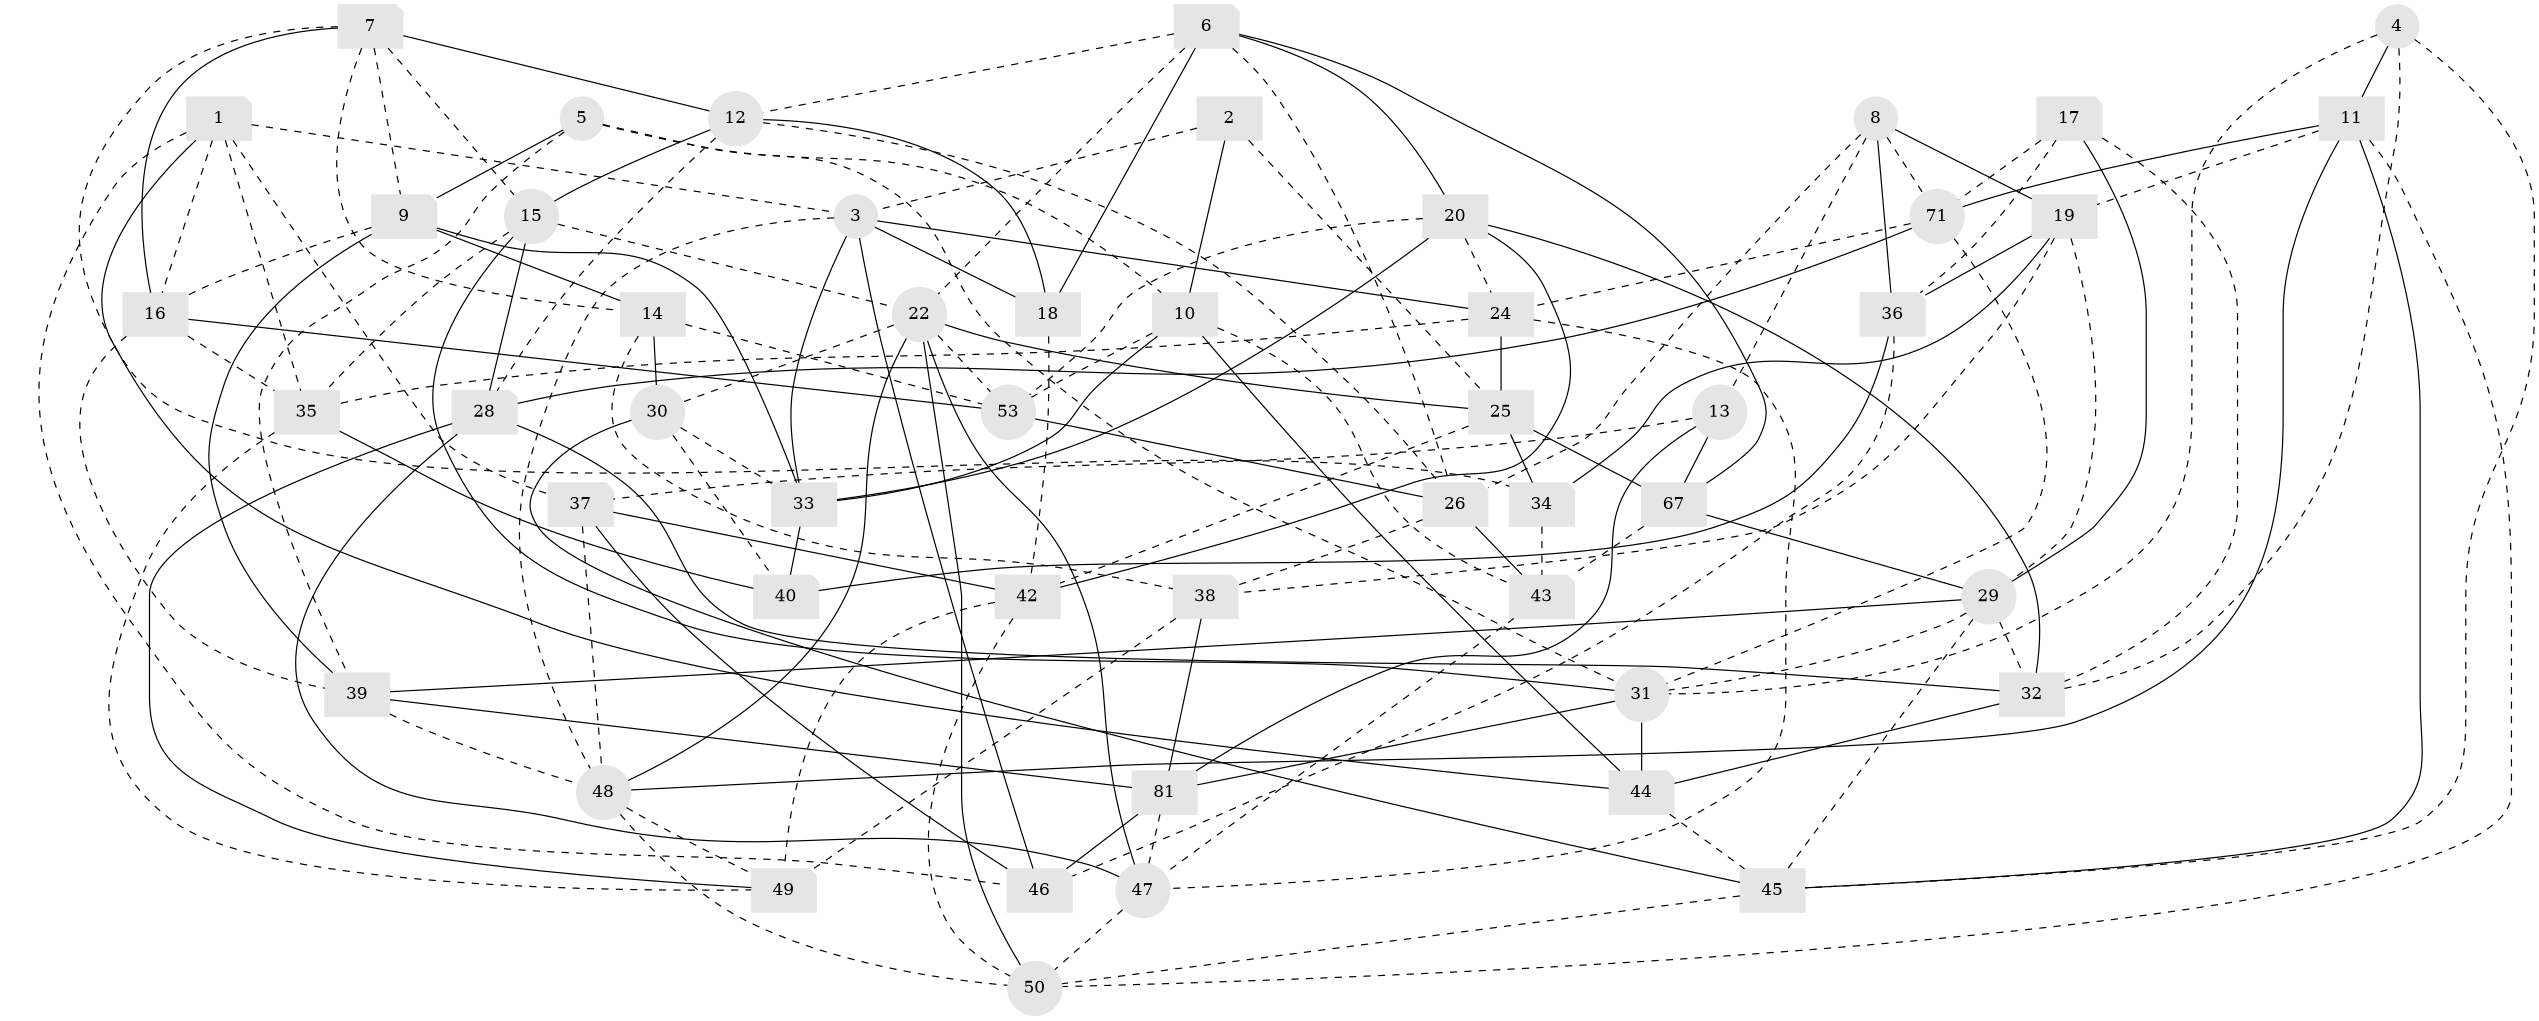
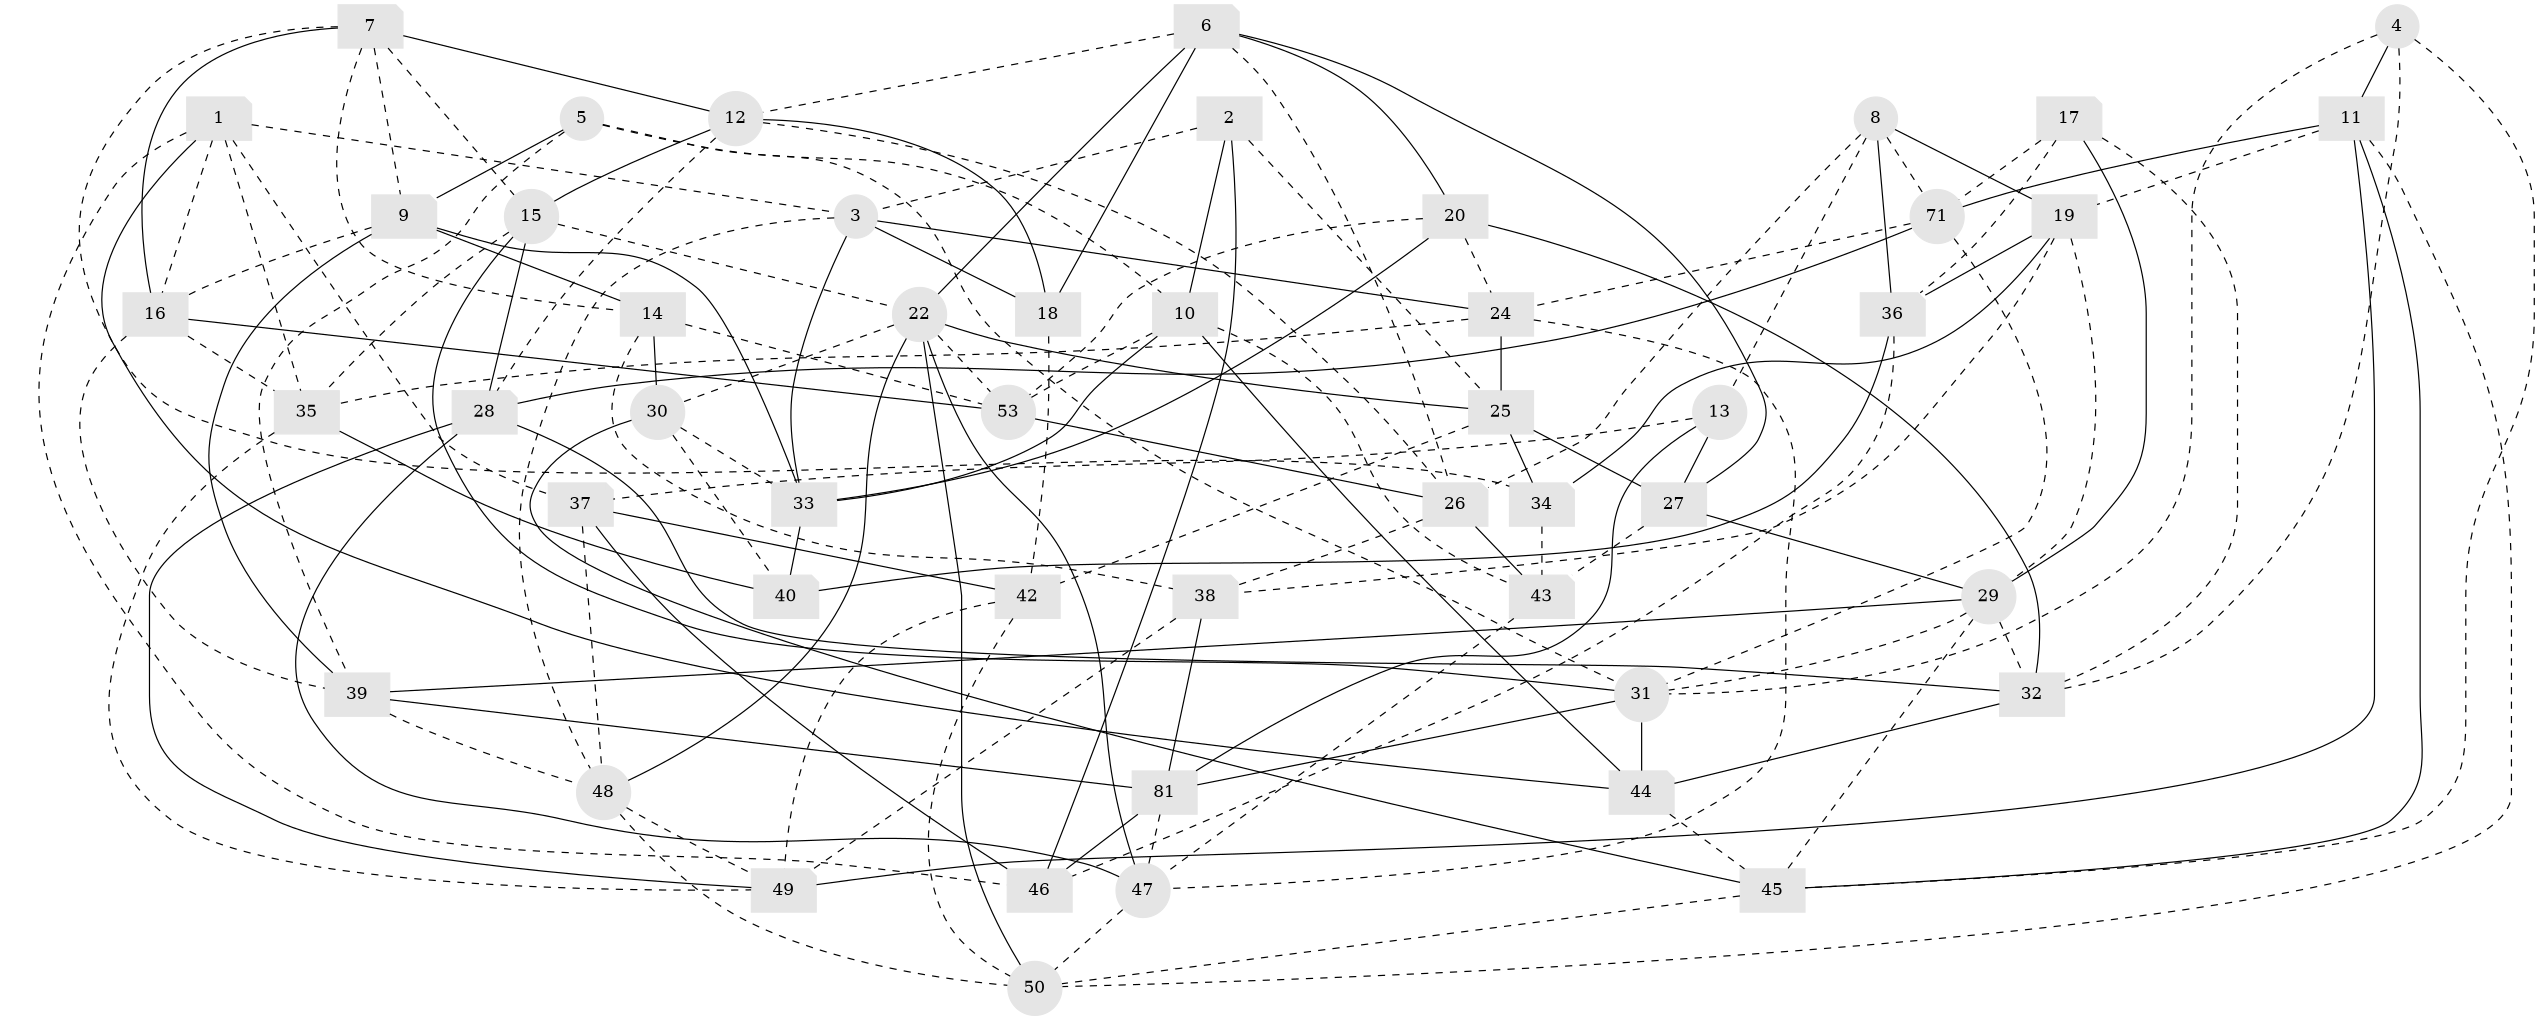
edge "6" -- "22": style dashed -> solid
edge "20" -- "42": removed
node "67": label "67" -> "27"
edge "3" -- "46": now "2" -- "46"
edge "11" -- "48": now "11" -- "49"
